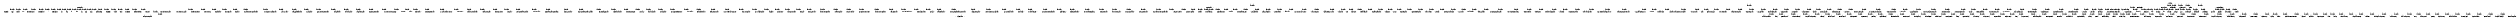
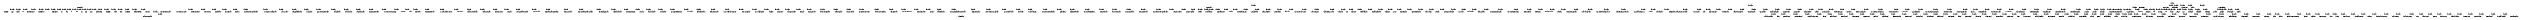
node "'Information Sampling Task'": label "'Information Sampling Task'" -> "'Information Plus Task'"
node "'More-Less/Even-Odd Task'": label "'More-Less/Even-Odd Task'" -> "'More-Less/Even-Simple Task'"
node "'Span Tasks (Verbal, Arithmetic, Visuospatial)'": label "'Span Tasks (Verbal, Arithmetic, Visuospatial)'" -> "'Intelligence Tasks (Verbal, Arithmetic, Visuospatial)'"
